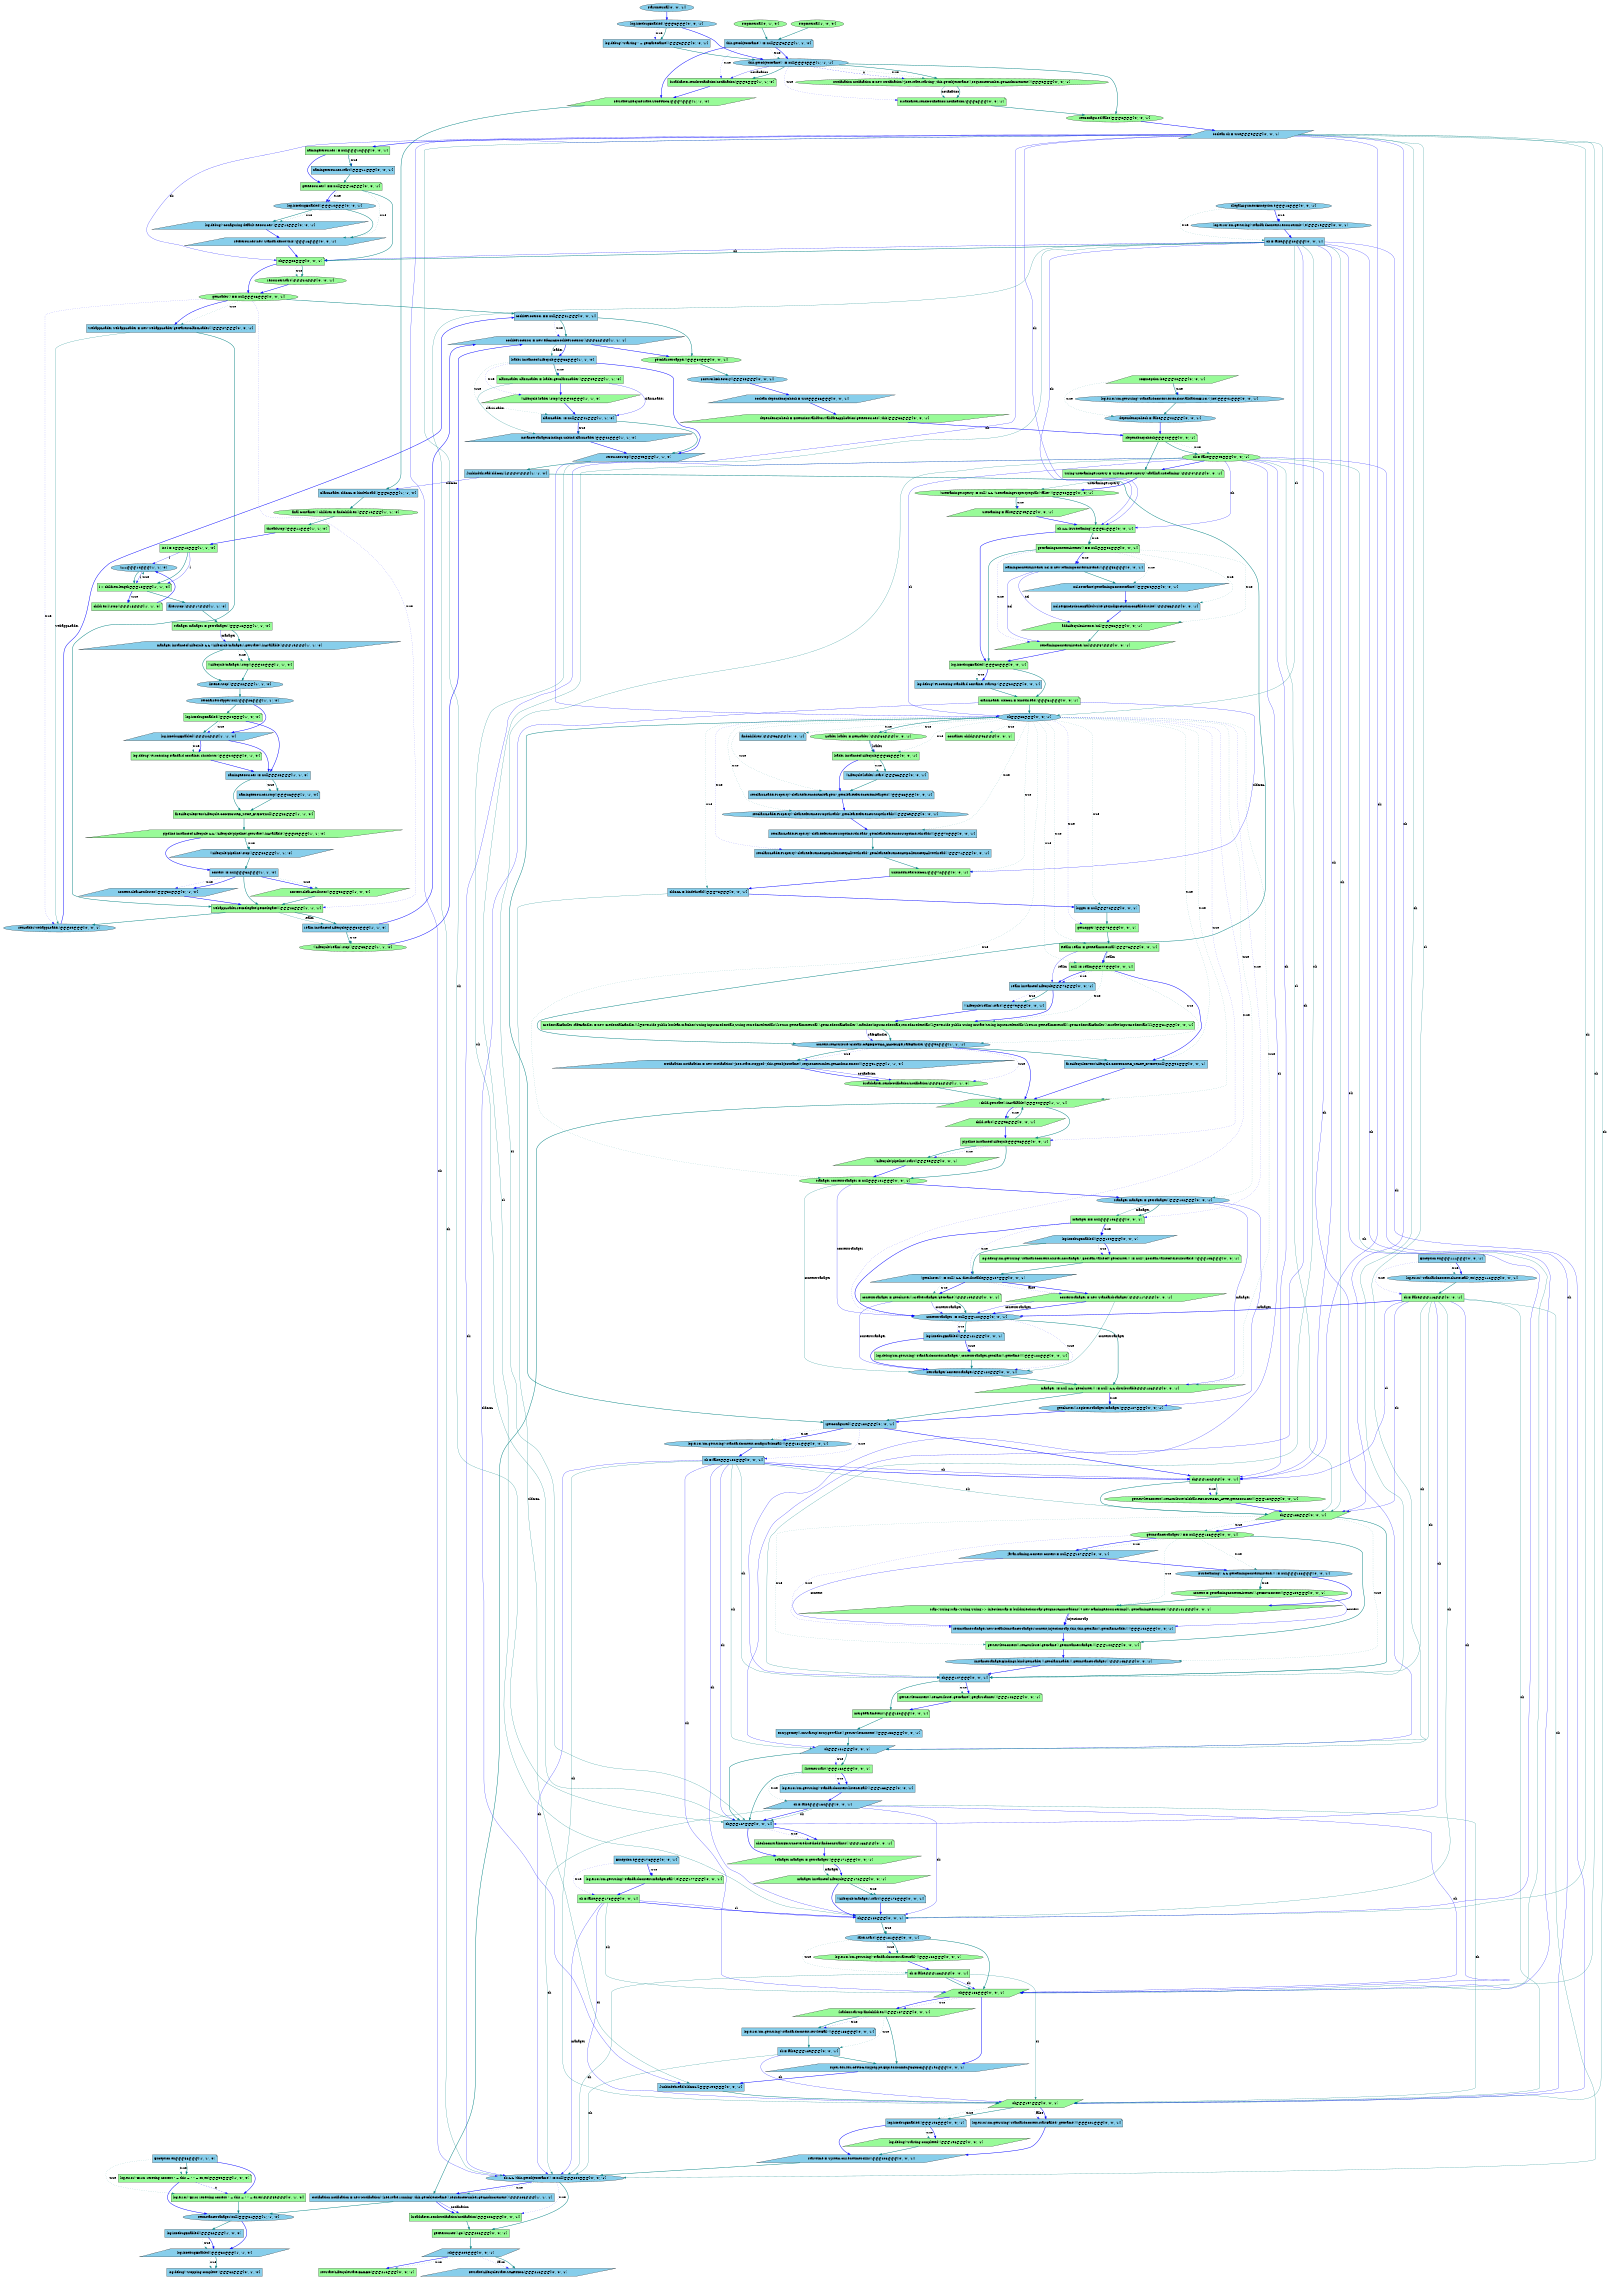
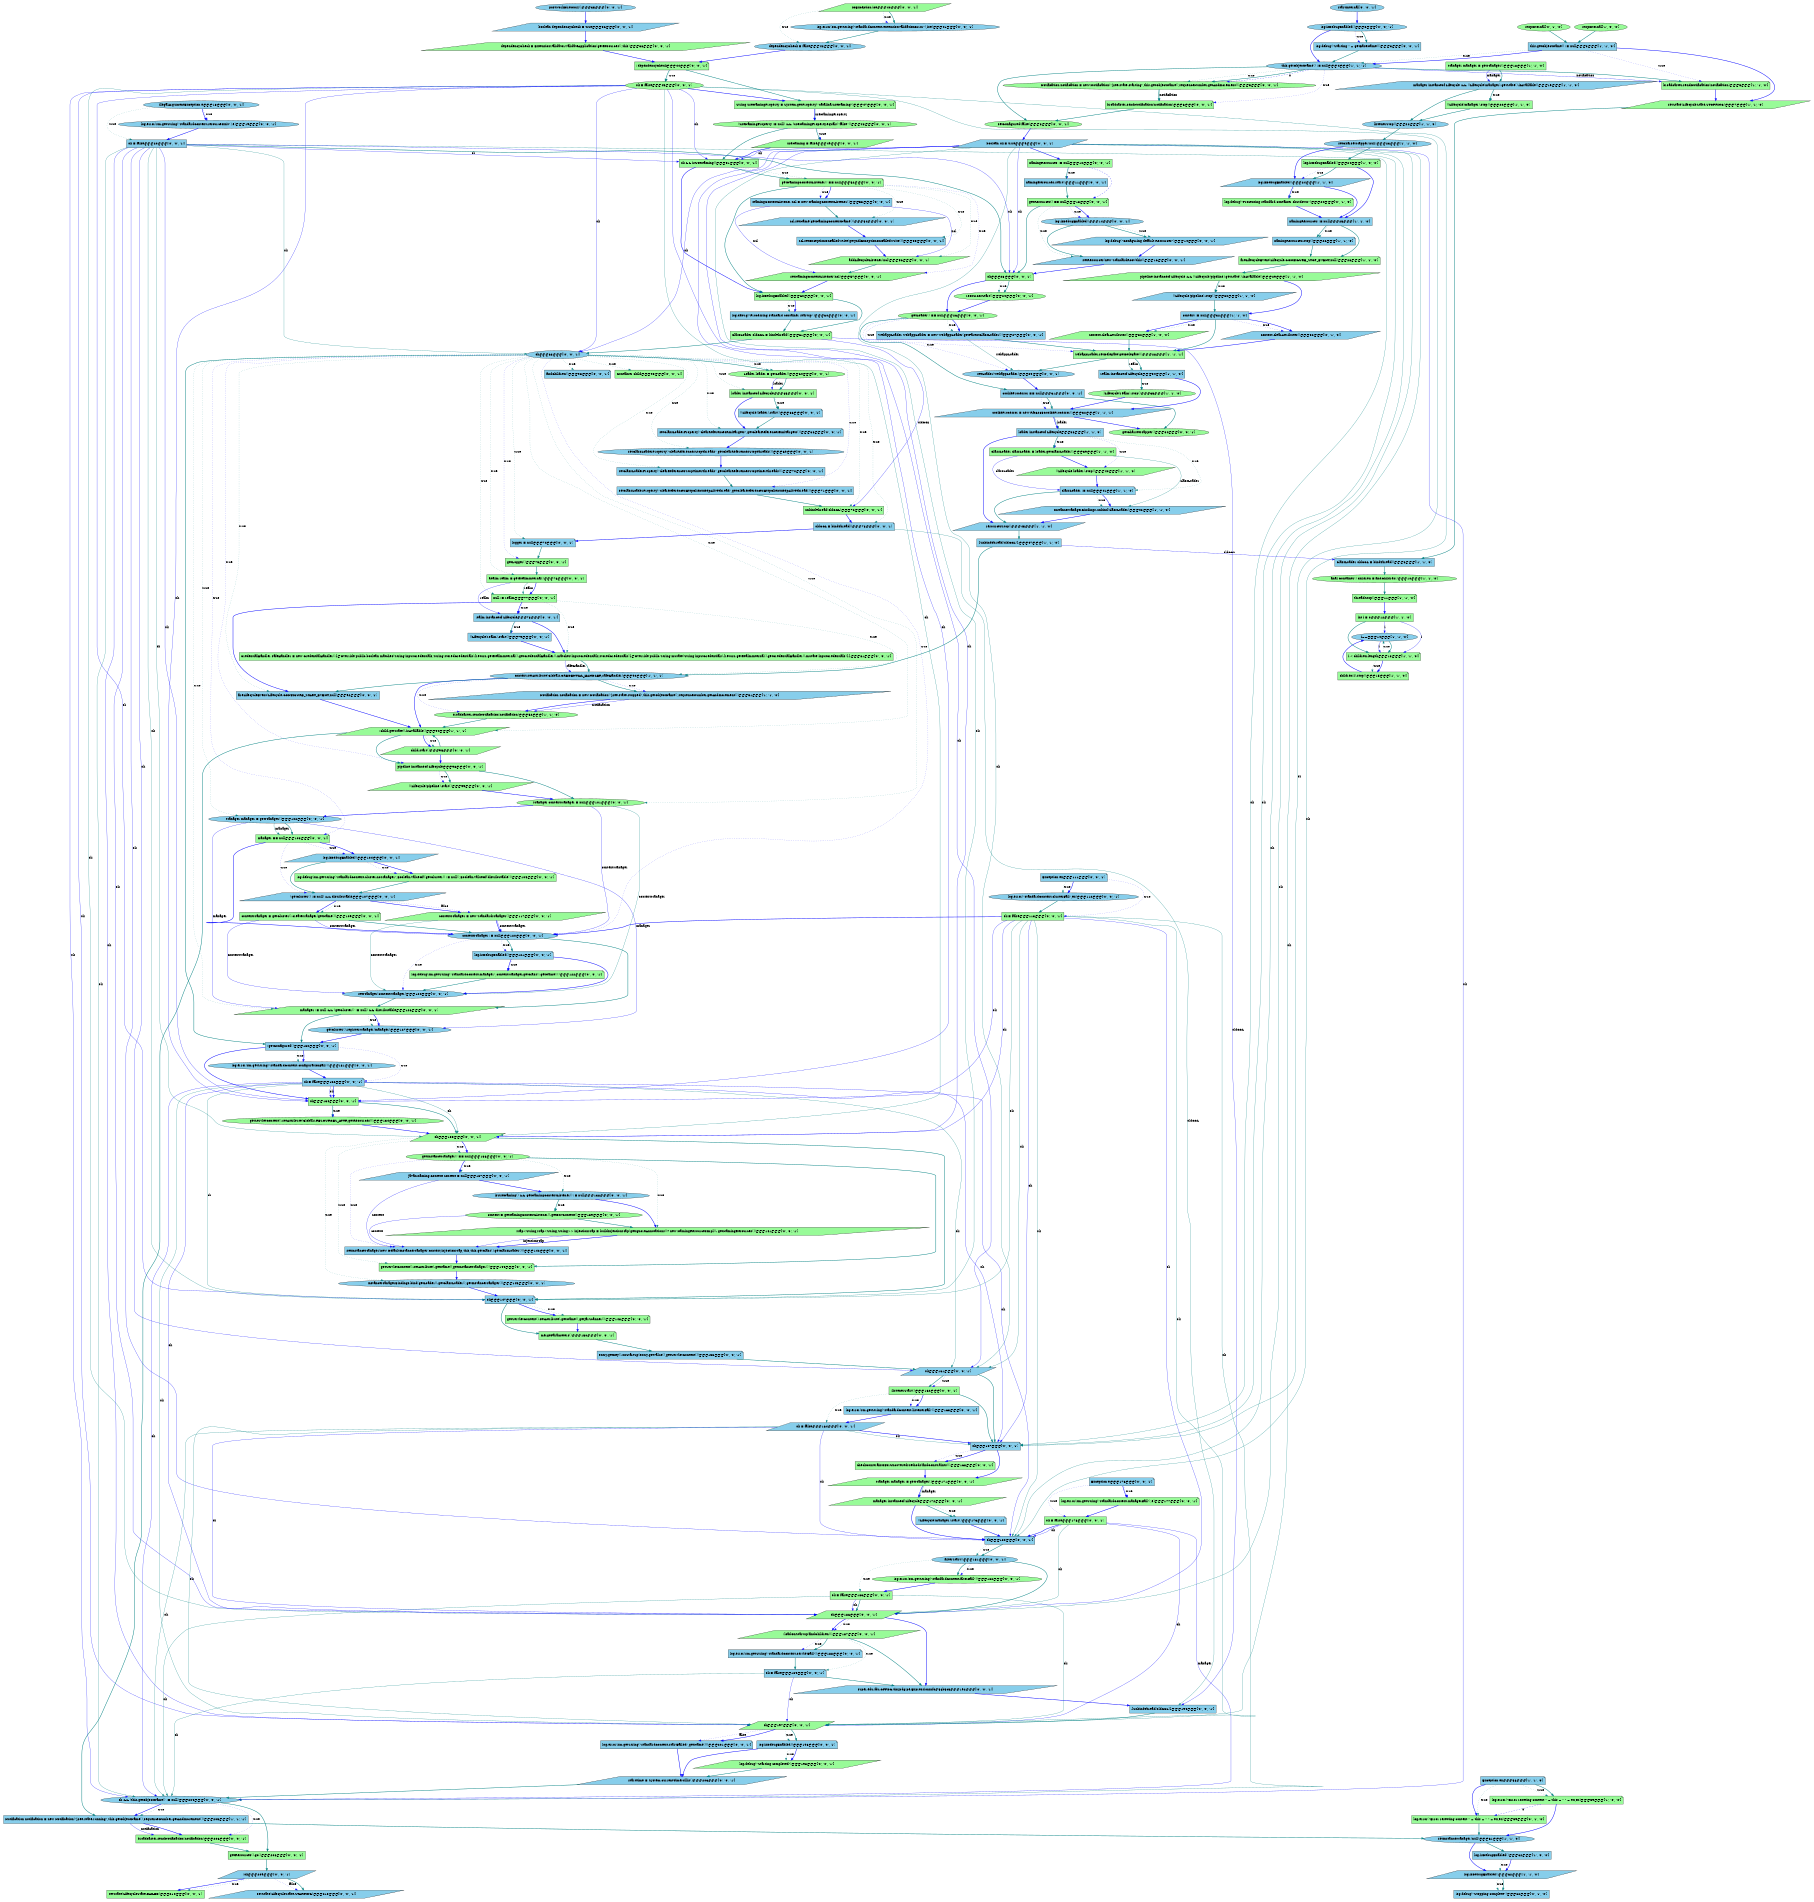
edge "namingResources != null@@@10@@@['0', '0', '1']" -> "getResources() == null@@@13@@@['0', '0', '1']": style bold -> dashed
edge "getCharsetMapper()@@@34@@@['0', '0', '1']" -> "postWorkDirectory()@@@35@@@['0', '0', '1']": removed
node "filterStop()@@@17@@@['1', '1', '0']": removed
